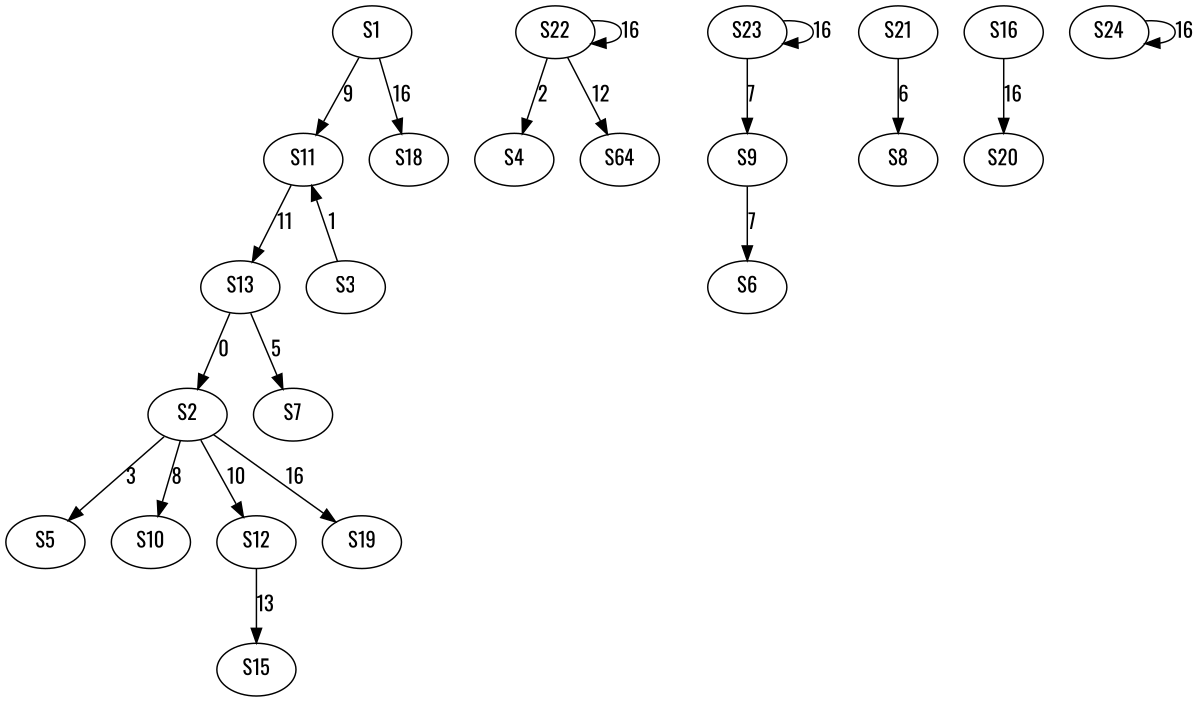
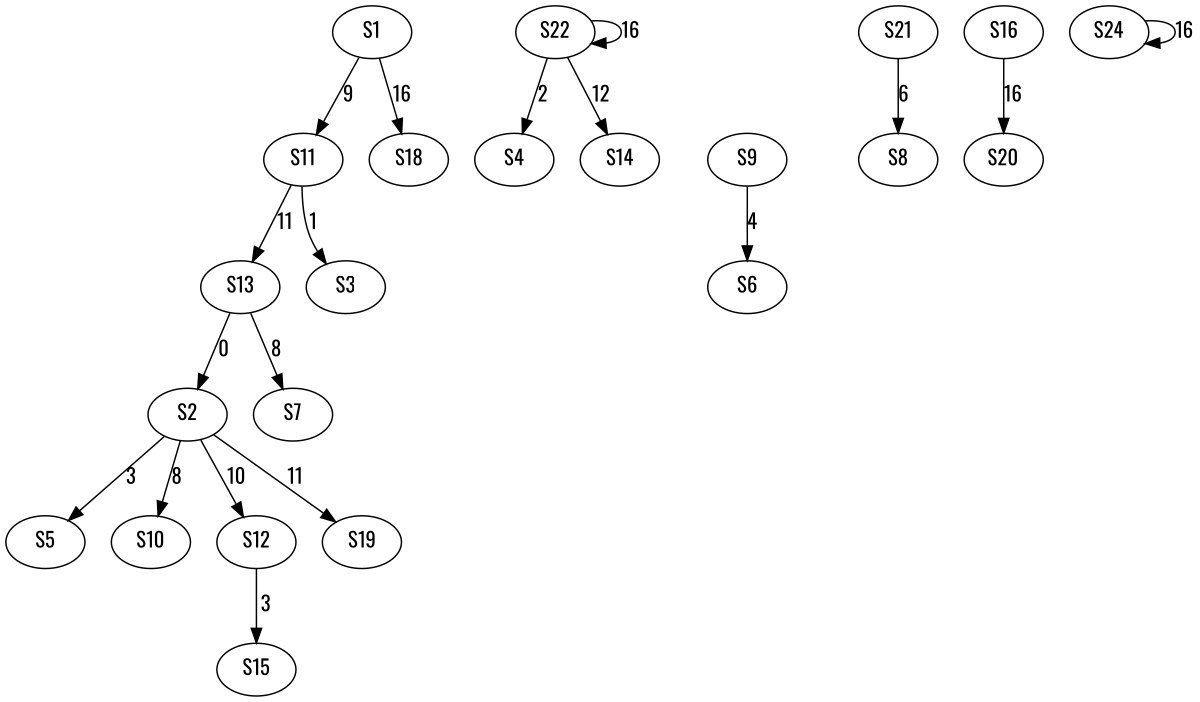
node "S23": removed
node "S64": label "S64" -> "S14"
edge "S9" -> "S6": label "7" -> "4"
edge "S3" -> "S11": reversed
edge "S13" -> "S7": label "5" -> "8"
edge "S2" -> "S19": label "16" -> "11"
edge "S12" -> "S15": label "13" -> "3"
